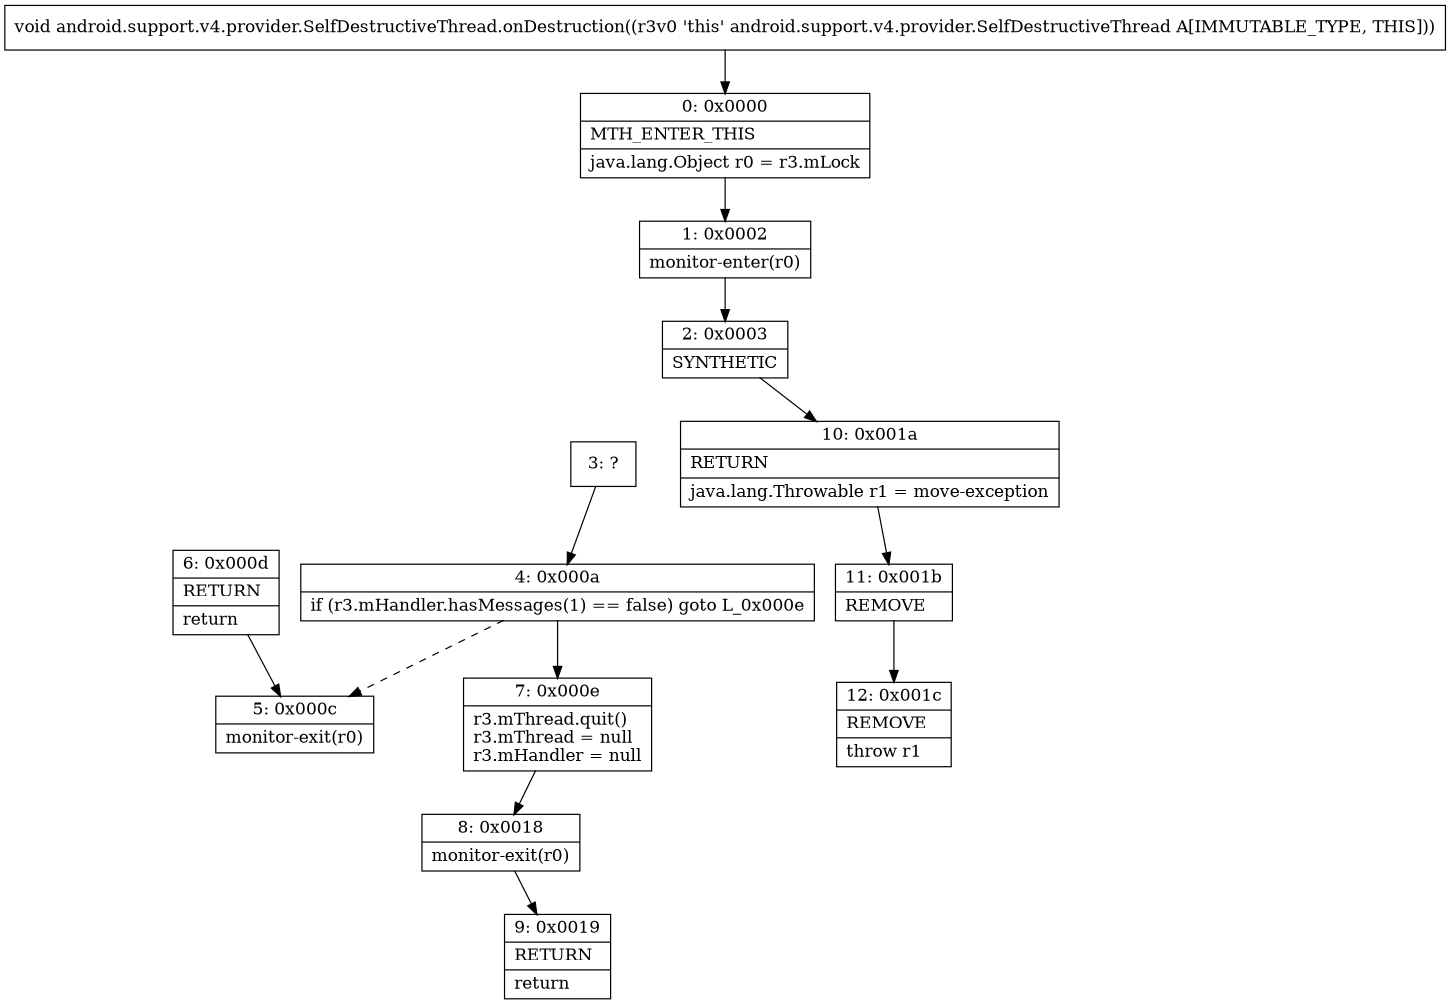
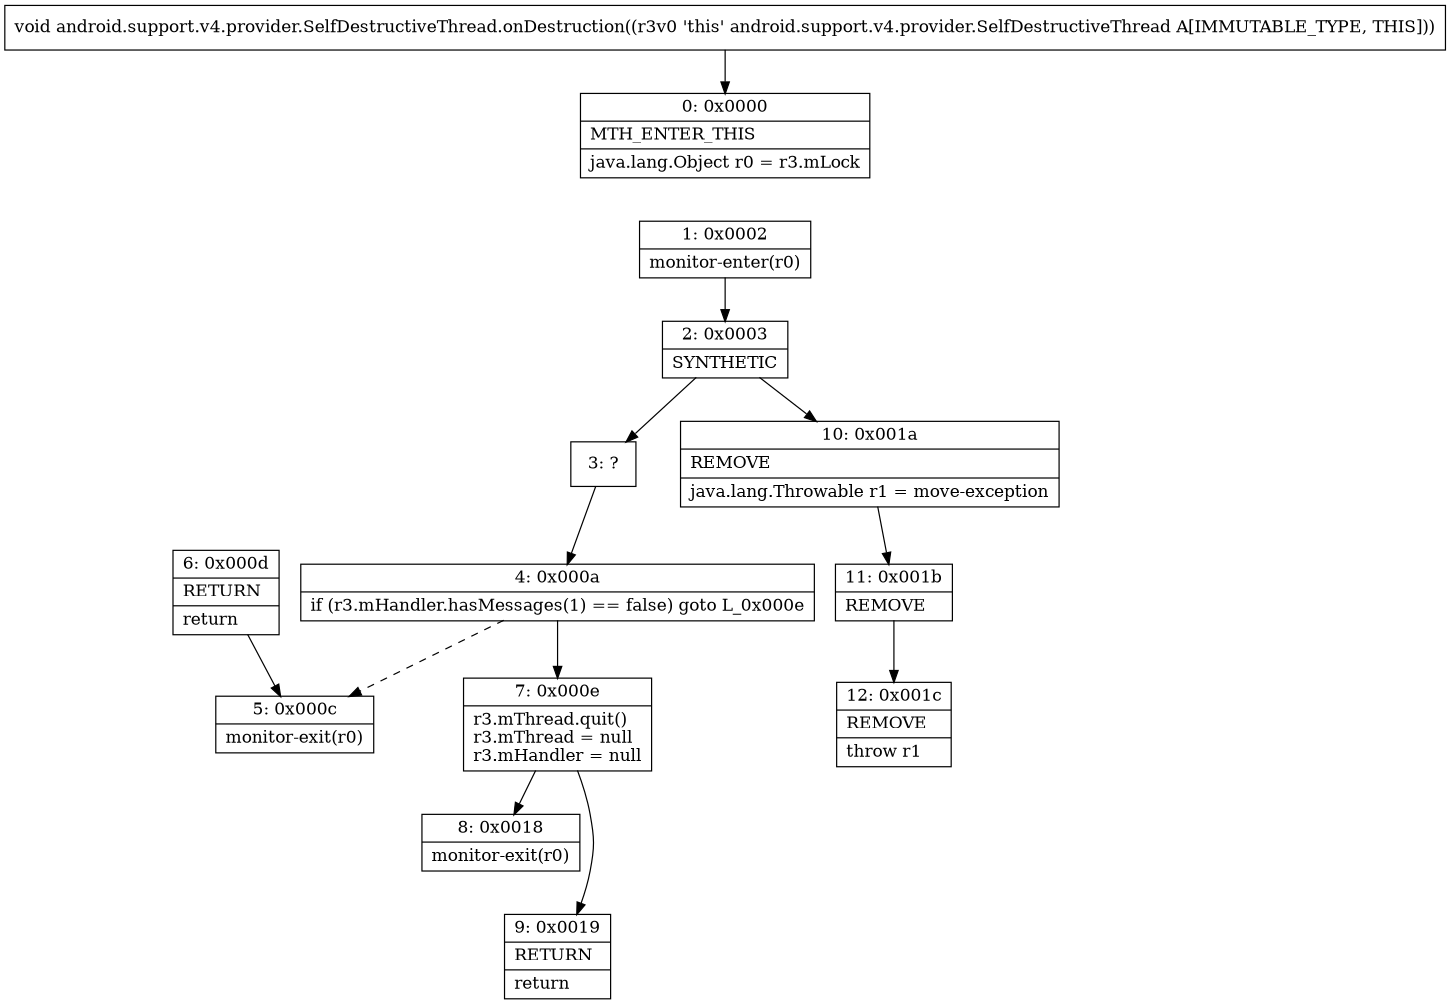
edge "0: 0x0000" -> "1: 0x0002": removed
edge "2: 0x0003" -> "3: ?": added
node "10: 0x001a": text "RETURN" -> "REMOVE"
edge "8: 0x0018" -> "9: 0x0019": now "7: 0x000e" -> "9: 0x0019"
